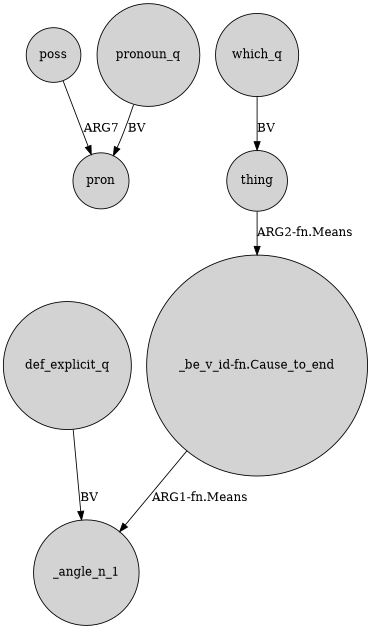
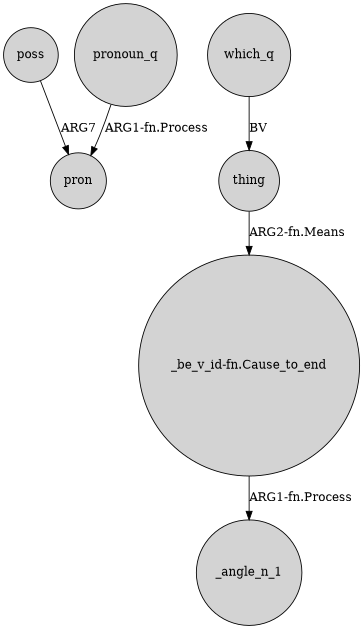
edge "pronoun_q" -> "pron": label "BV" -> "ARG1-fn.Process"
node "def_explicit_q": removed
edge "_be_v_id-fn.Cause_to_end" -> "_angle_n_1": label "ARG1-fn.Means" -> "ARG1-fn.Process"
